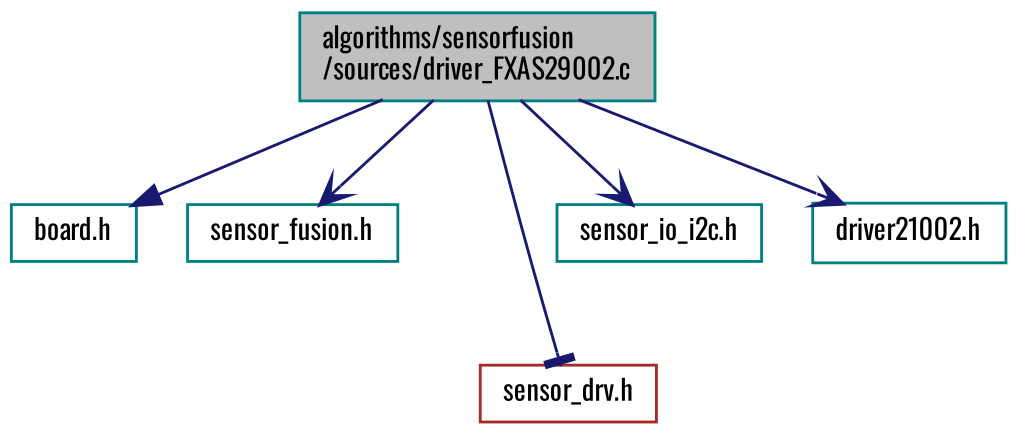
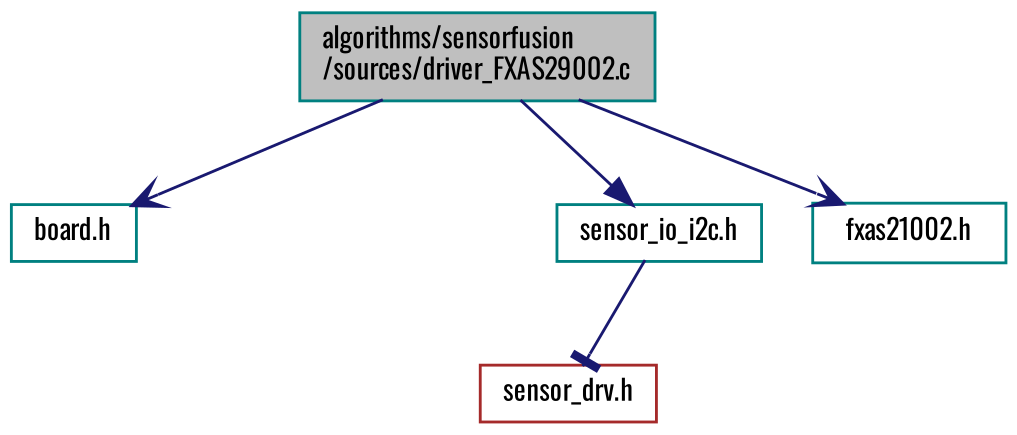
edge "algorithms/sensorfusion /sources/driver_FXAS29002.c" -> "sensor_io_i2c.h": arrowhead vee -> normal
edge "algorithms/sensorfusion /sources/driver_FXAS29002.c" -> "board.h": arrowhead normal -> vee
edge "algorithms/sensorfusion /sources/driver_FXAS29002.c" -> "sensor_drv.h": now "sensor_io_i2c.h" -> "sensor_drv.h"
node "sensor_fusion.h": removed
node "driver21002.h": label "driver21002.h" -> "fxas21002.h"
